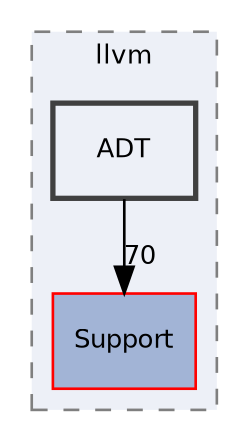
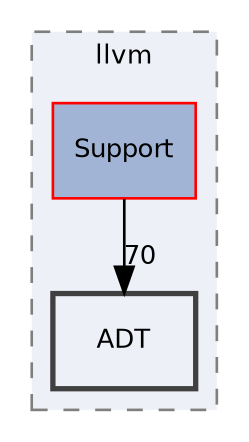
edge "ADT" -> "Support": reversed
